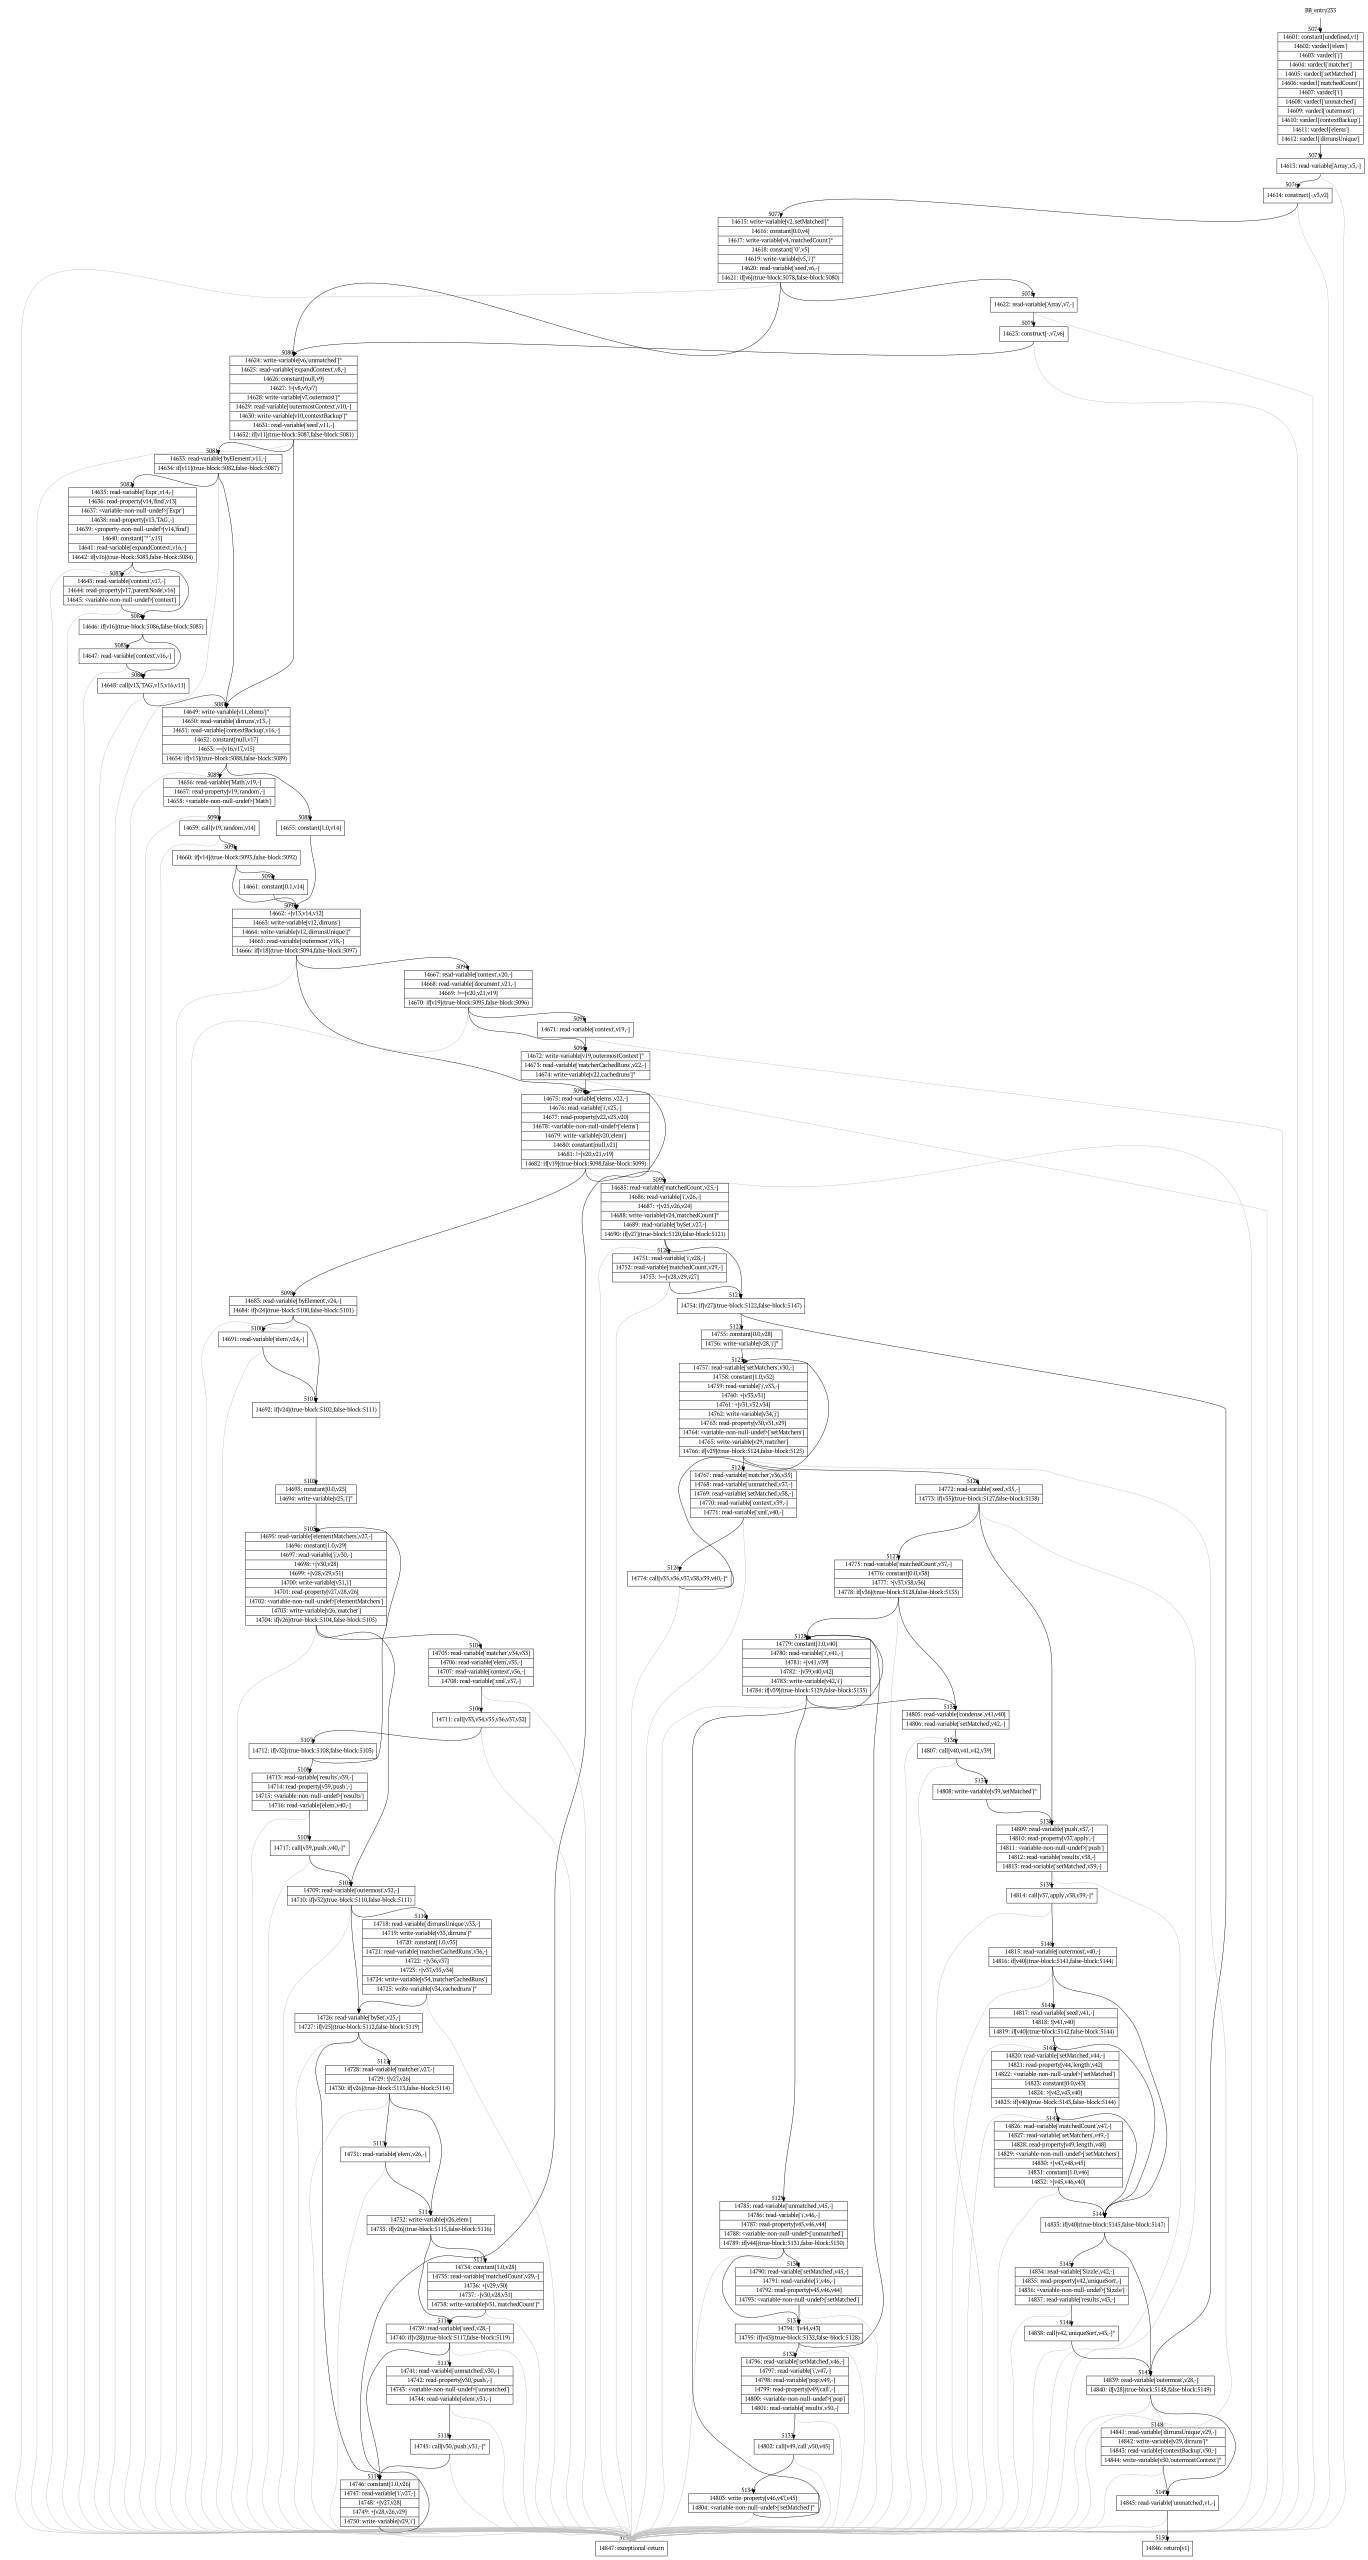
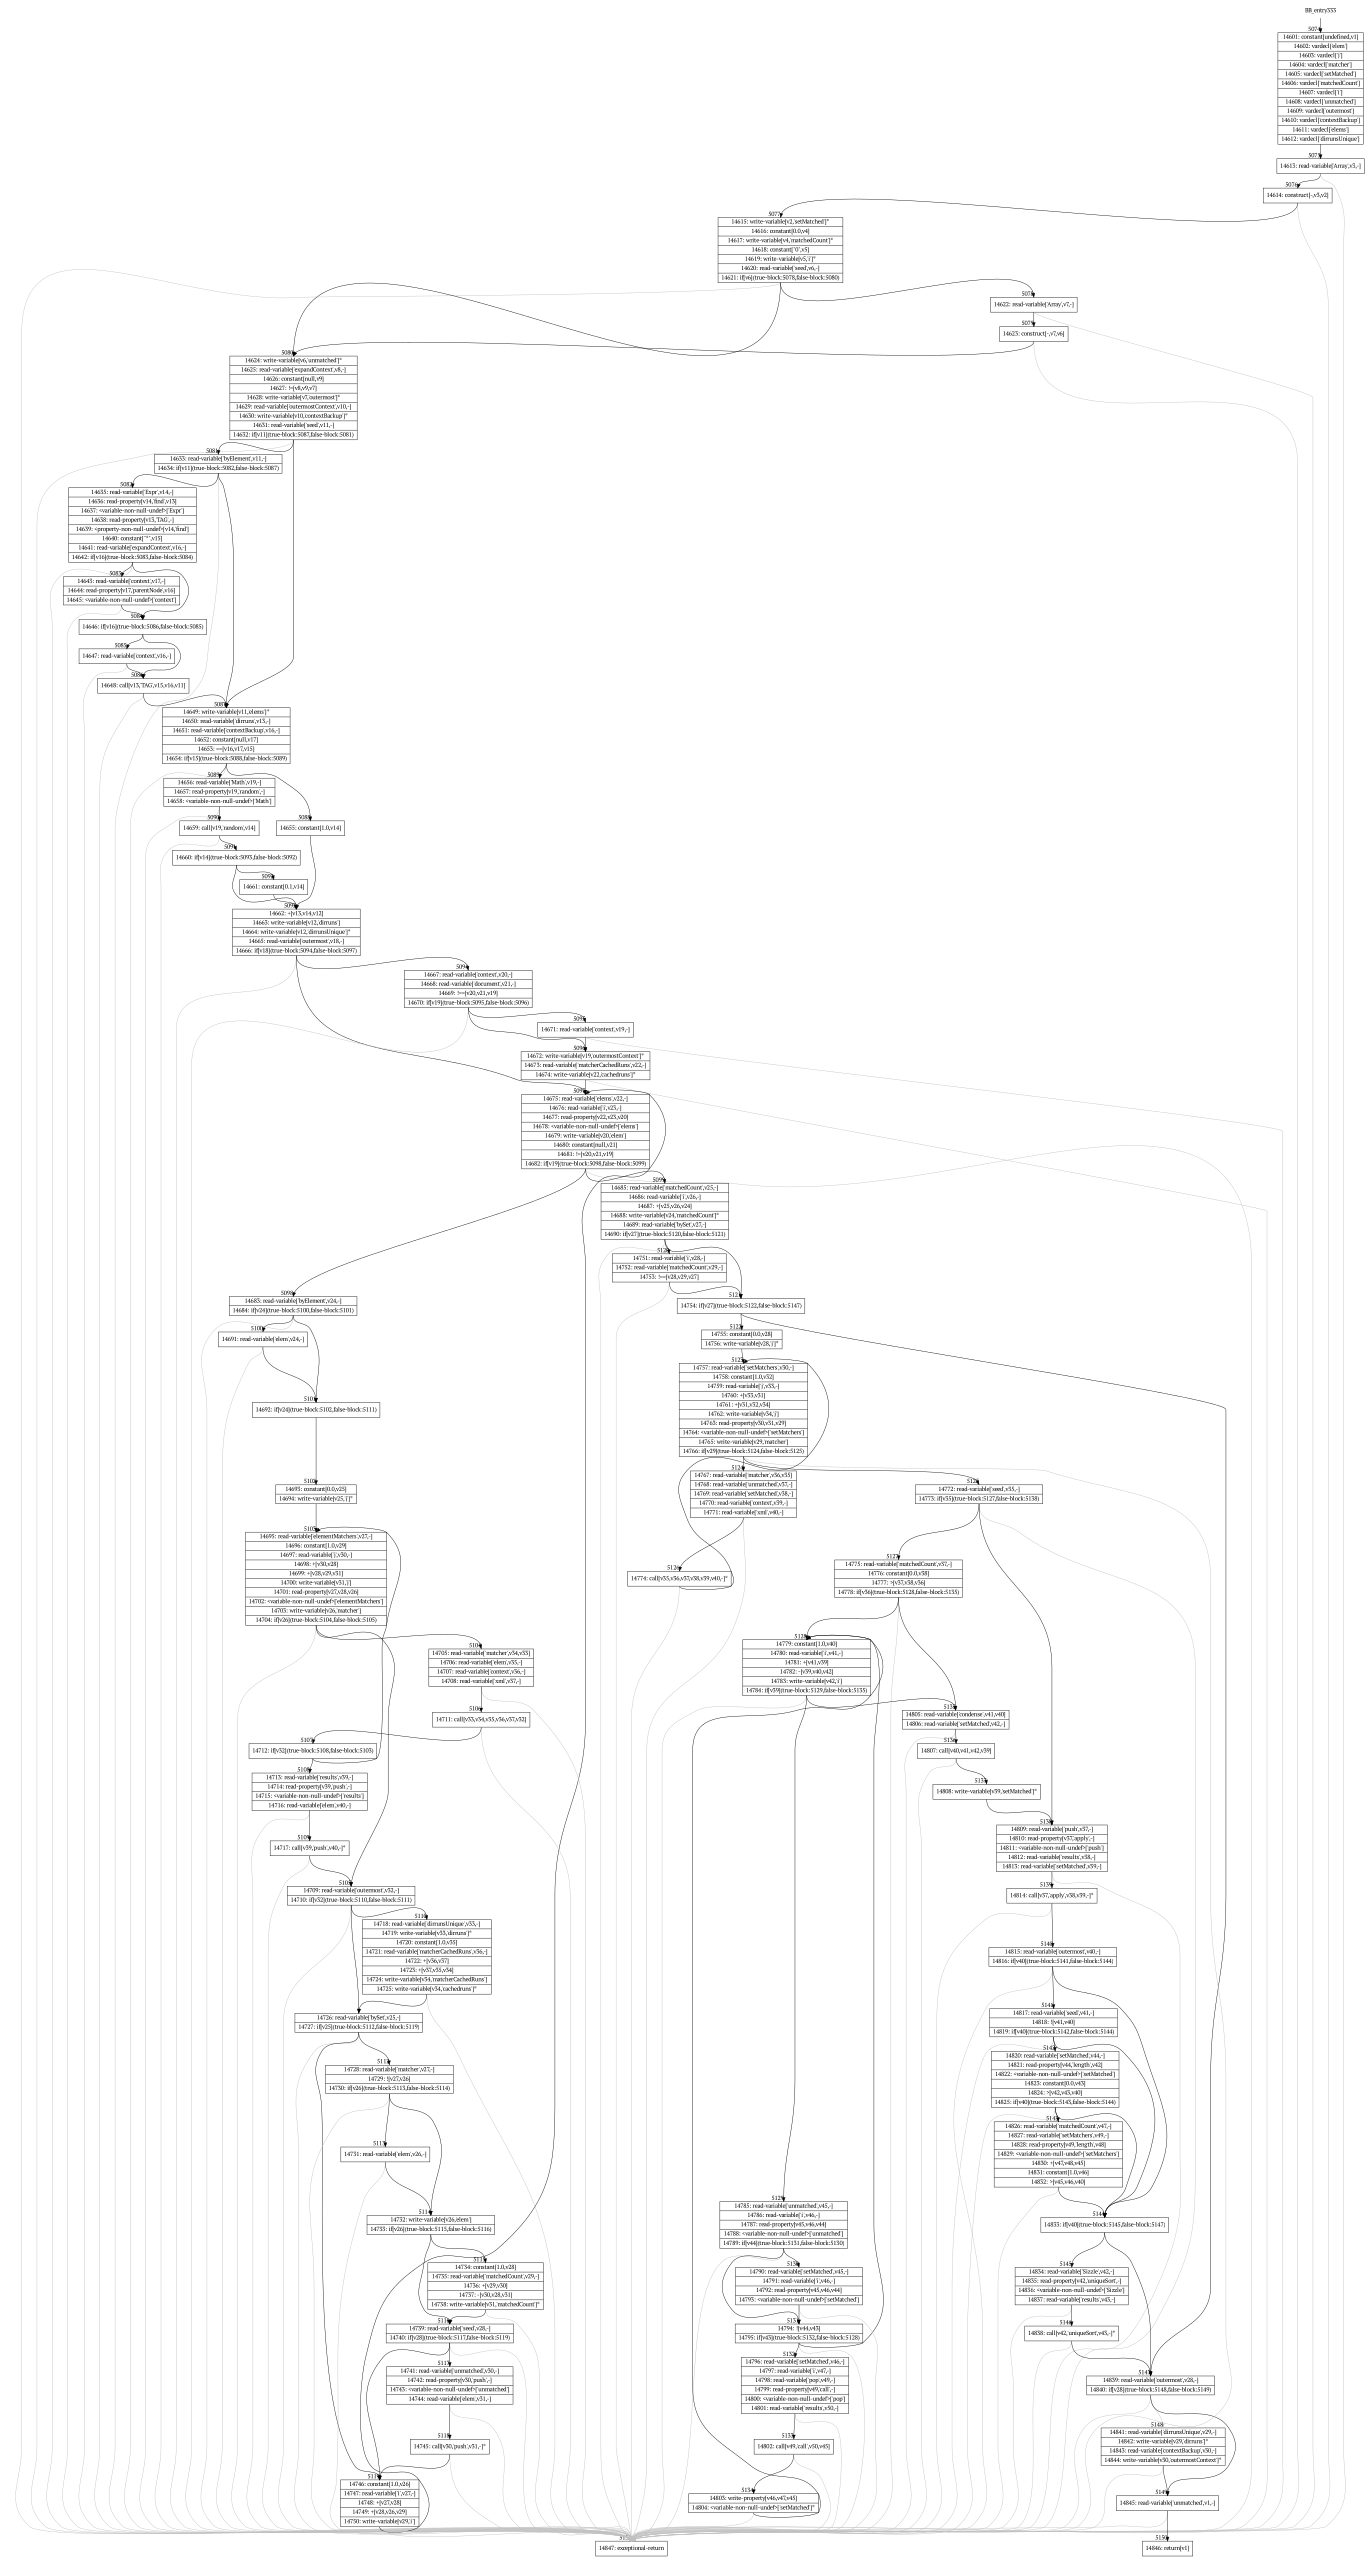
node "BB_entry233": label "BB_entry233" -> "BB_entry333"
